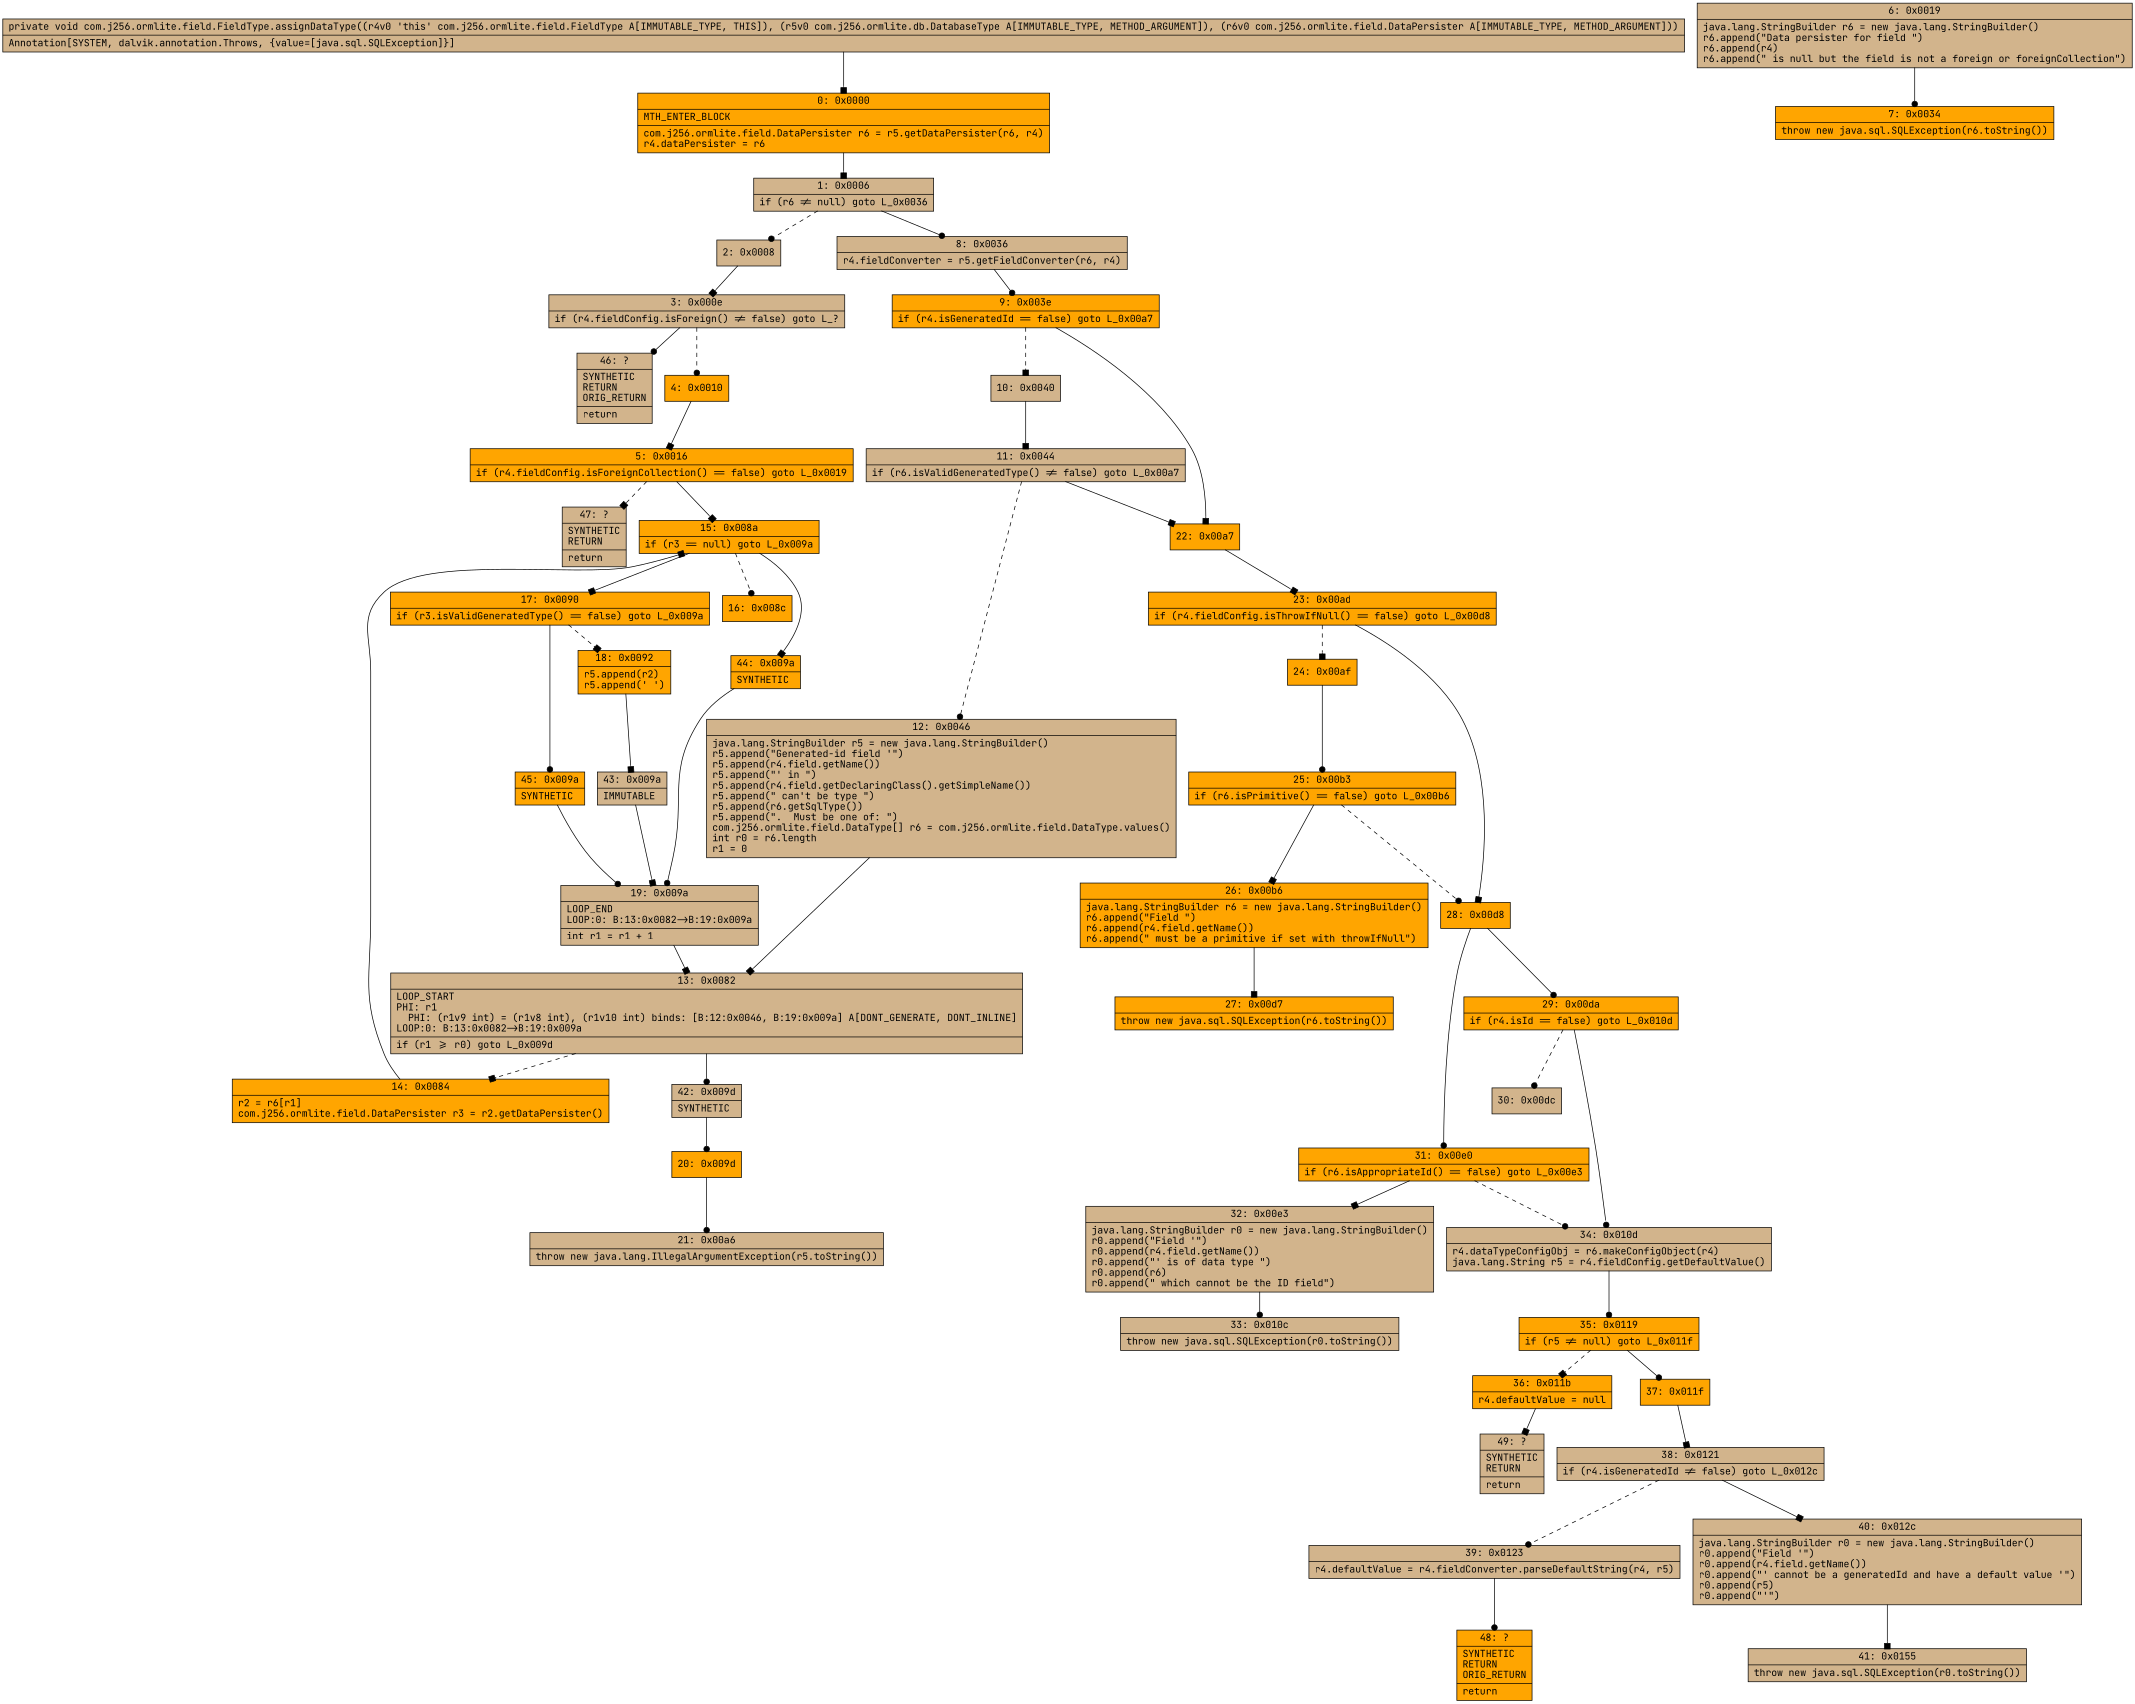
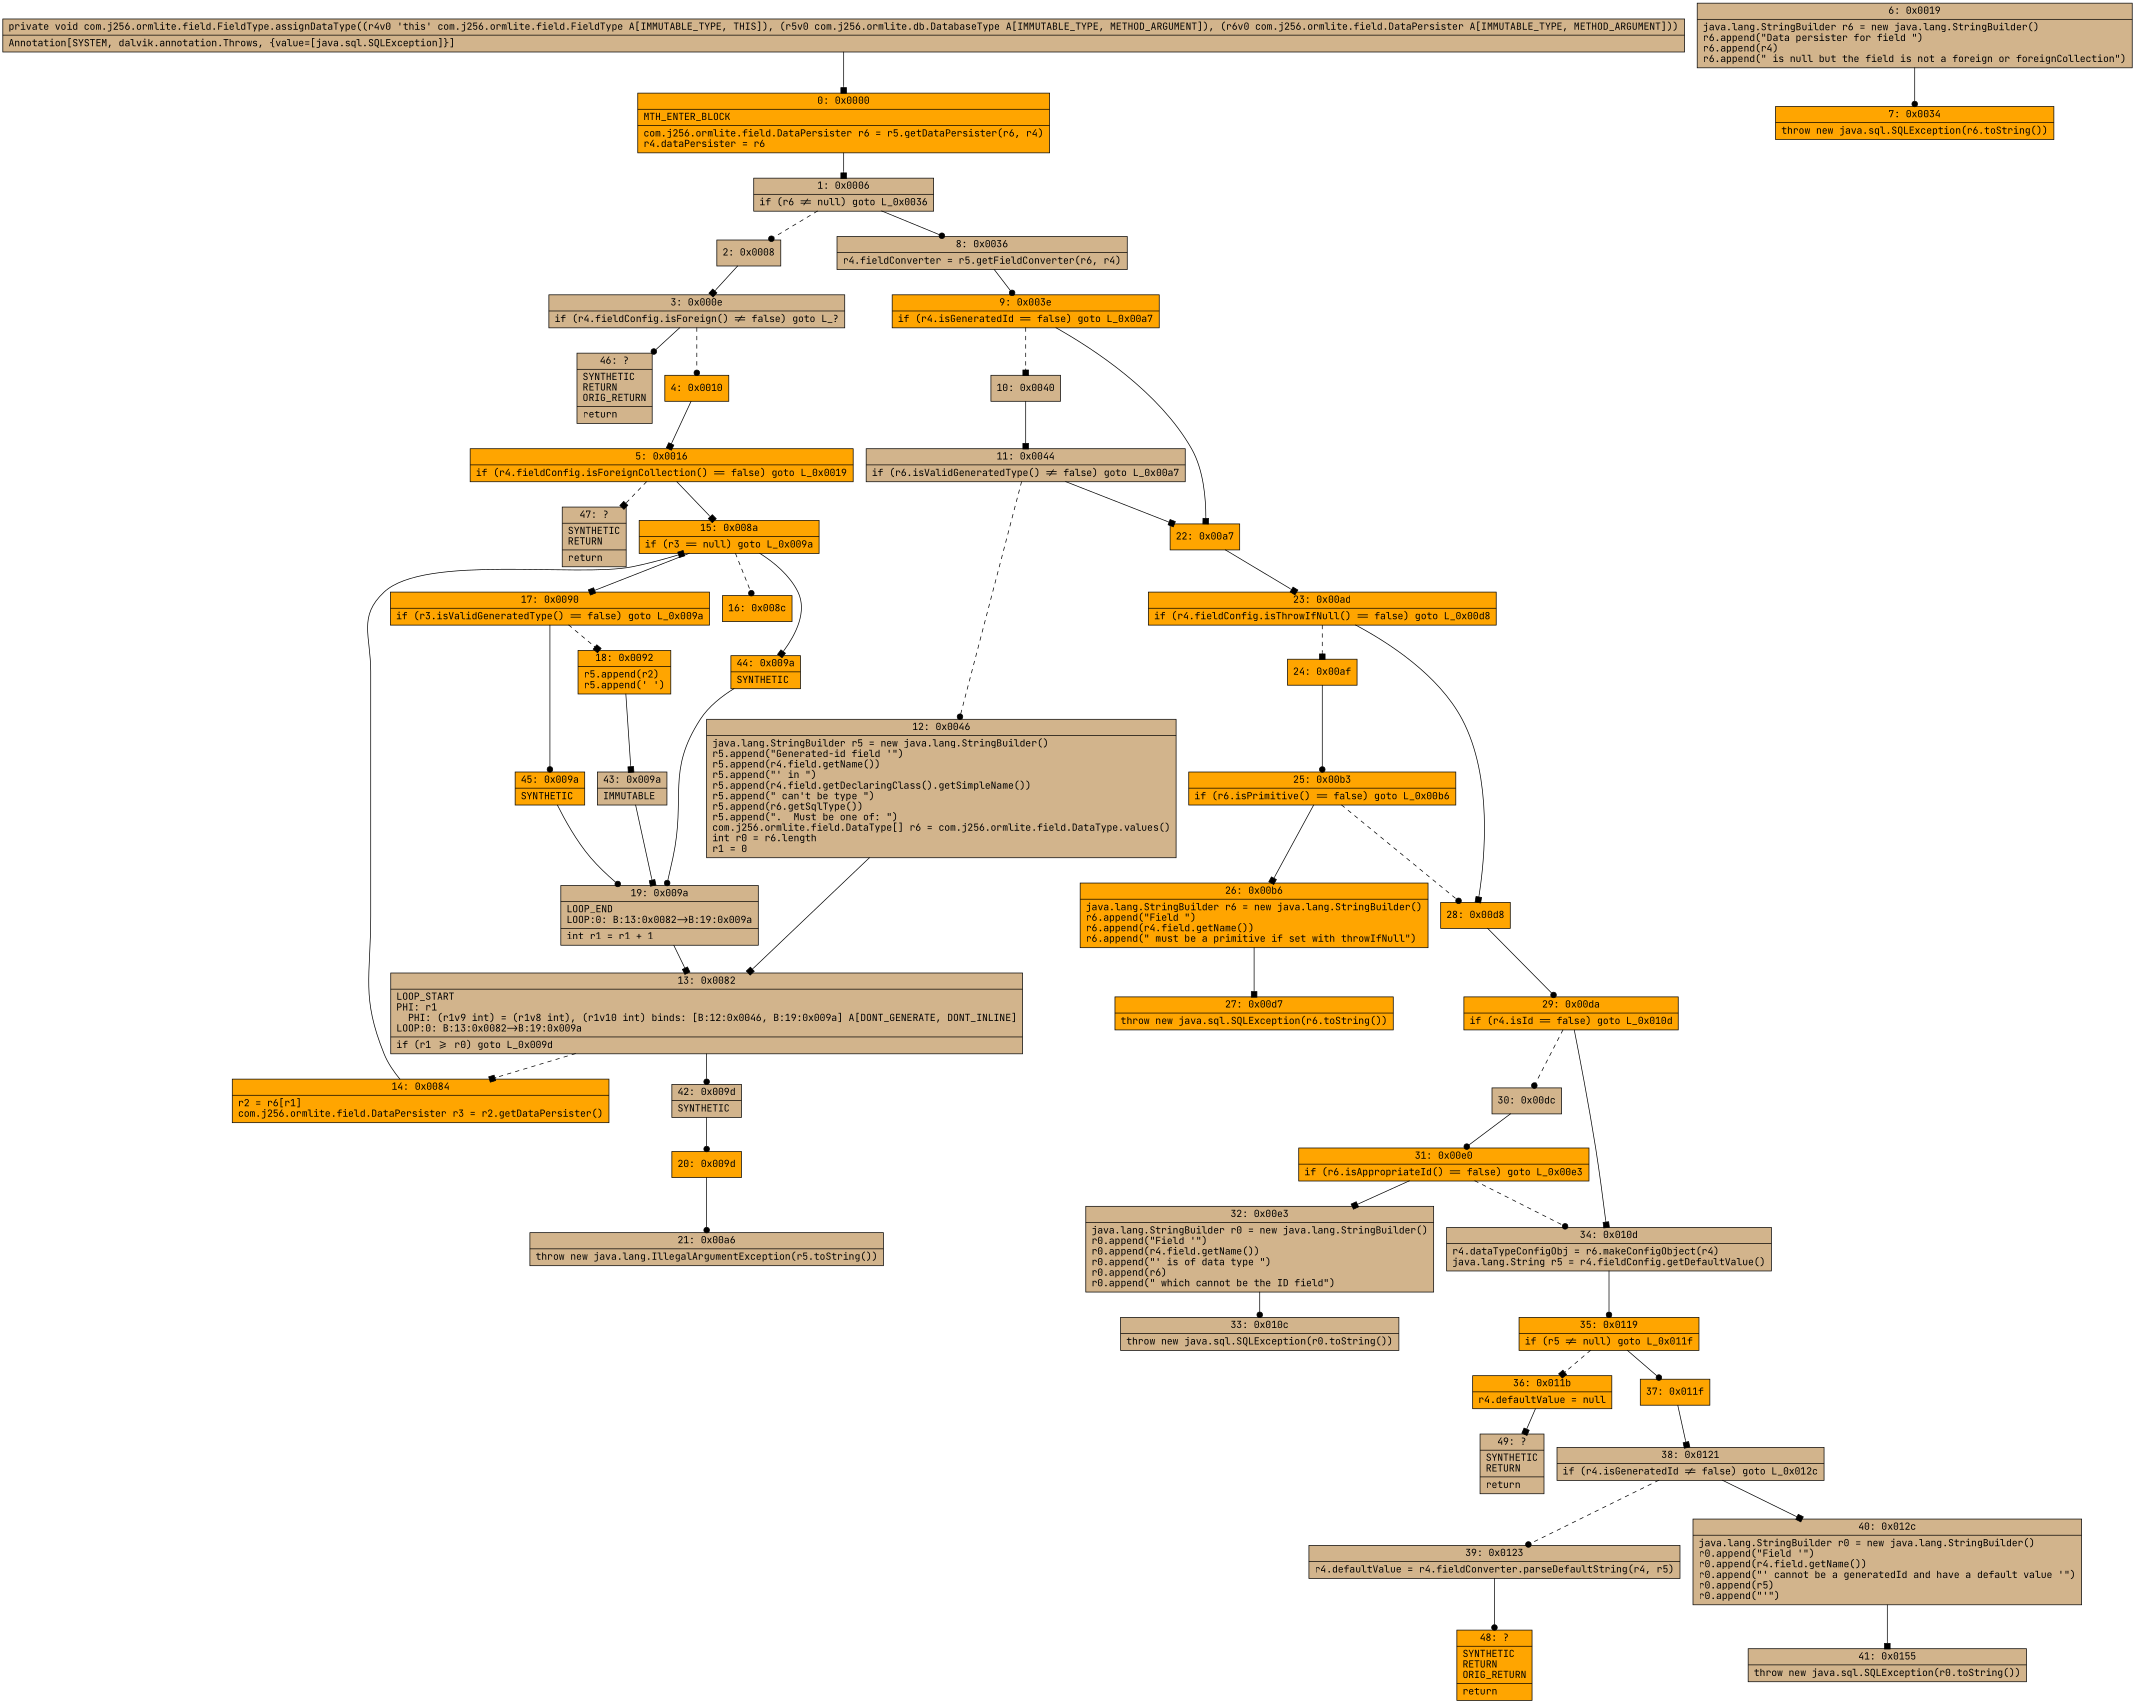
edge "28: 0x00d8" -> "31: 0x00e0": now "30: 0x00dc" -> "31: 0x00e0"
edge "29: 0x00da" -> "34: 0x010d": arrowhead dot -> box
